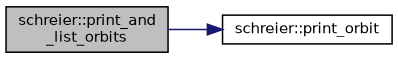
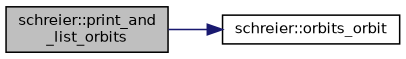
node "schreier::print_orbit": label "schreier::print_orbit" -> "schreier::orbits_orbit"
